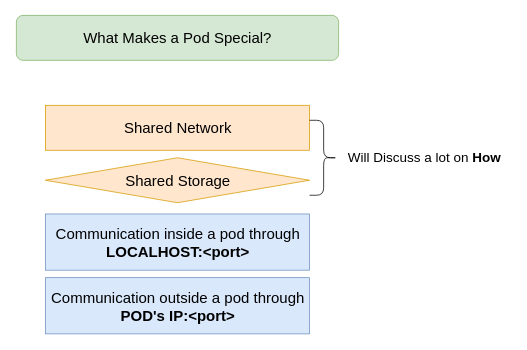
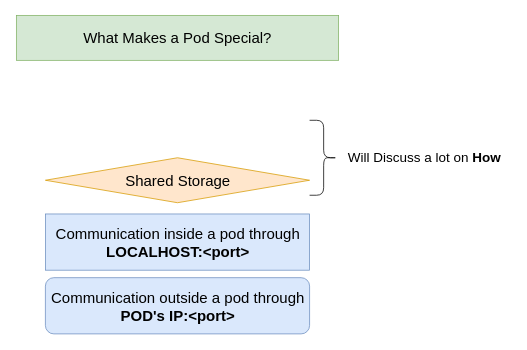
node "What Makes a Pod Special?": shape rounded rectangle -> rectangle
node "Shared Network": removed
node "Communication outside a pod through POD's IP:<port>": shape rectangle -> rounded rectangle
